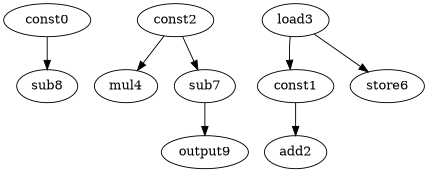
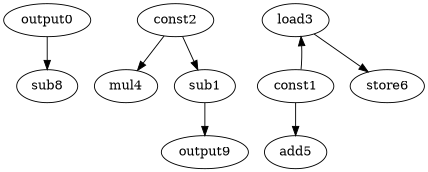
node "const0": label "const0" -> "output0"
edge "load3" -> "const1": reversed
node "sub7": label "sub7" -> "sub1"
node "add2": label "add2" -> "add5"
